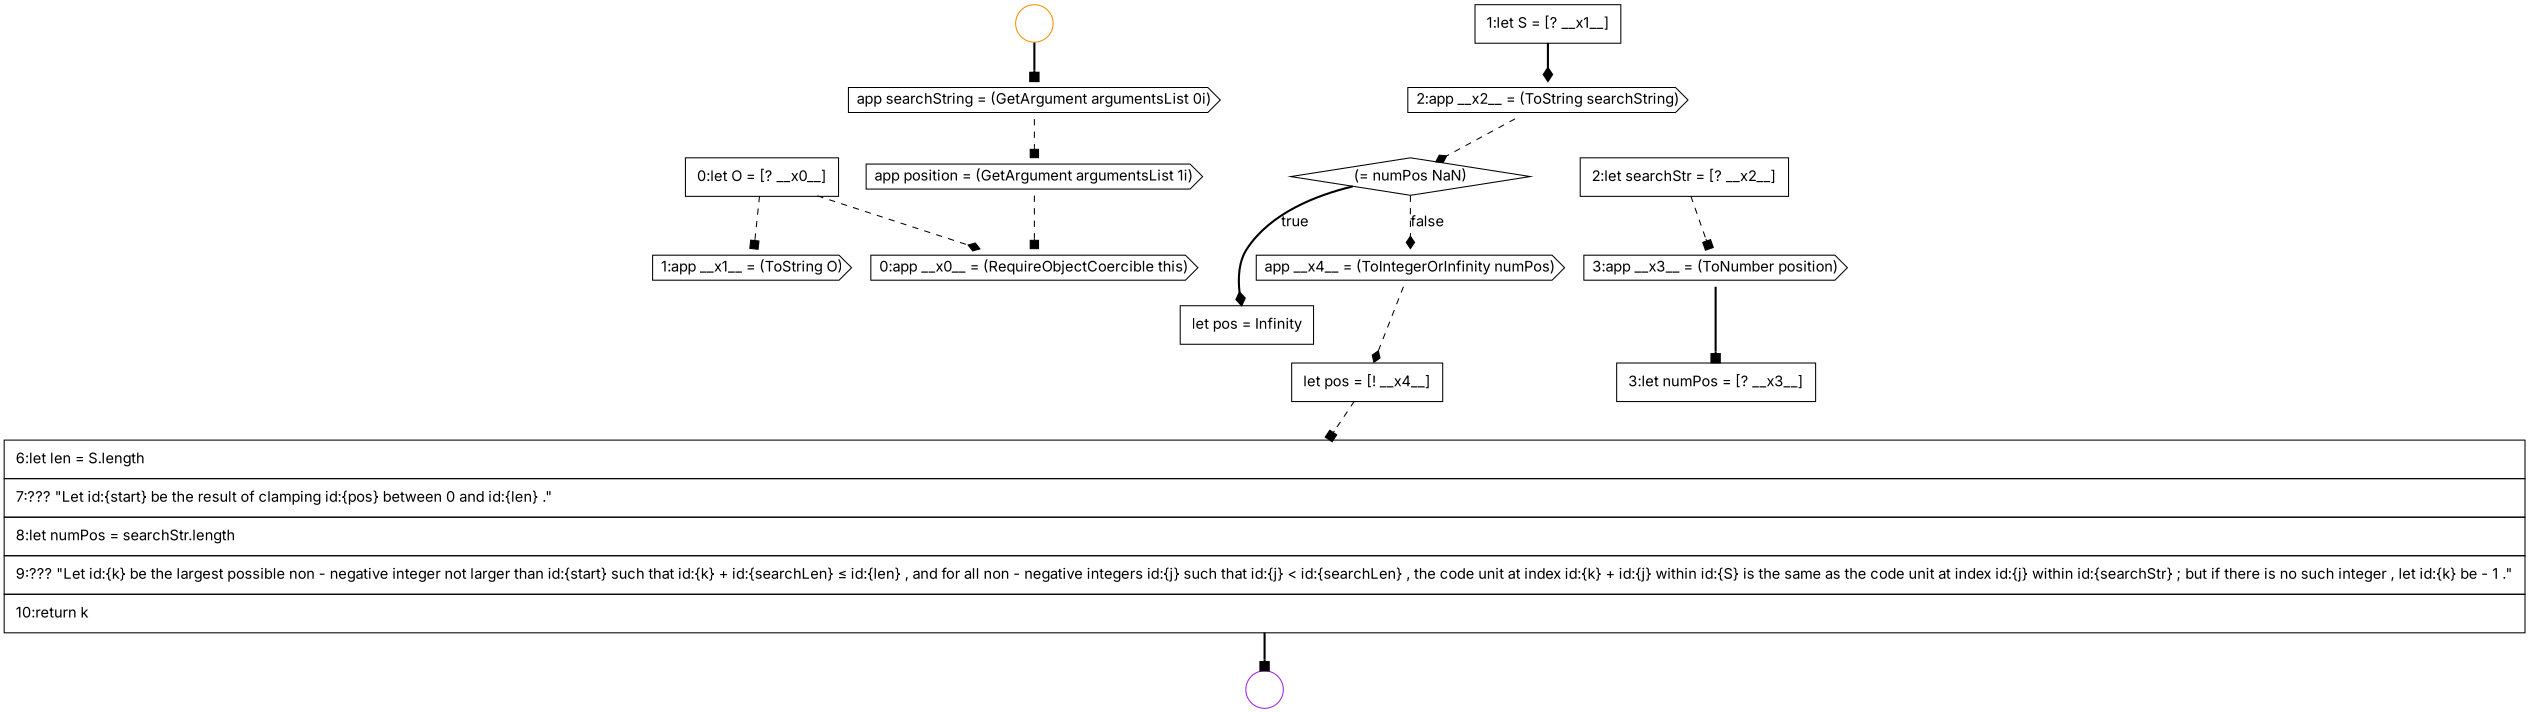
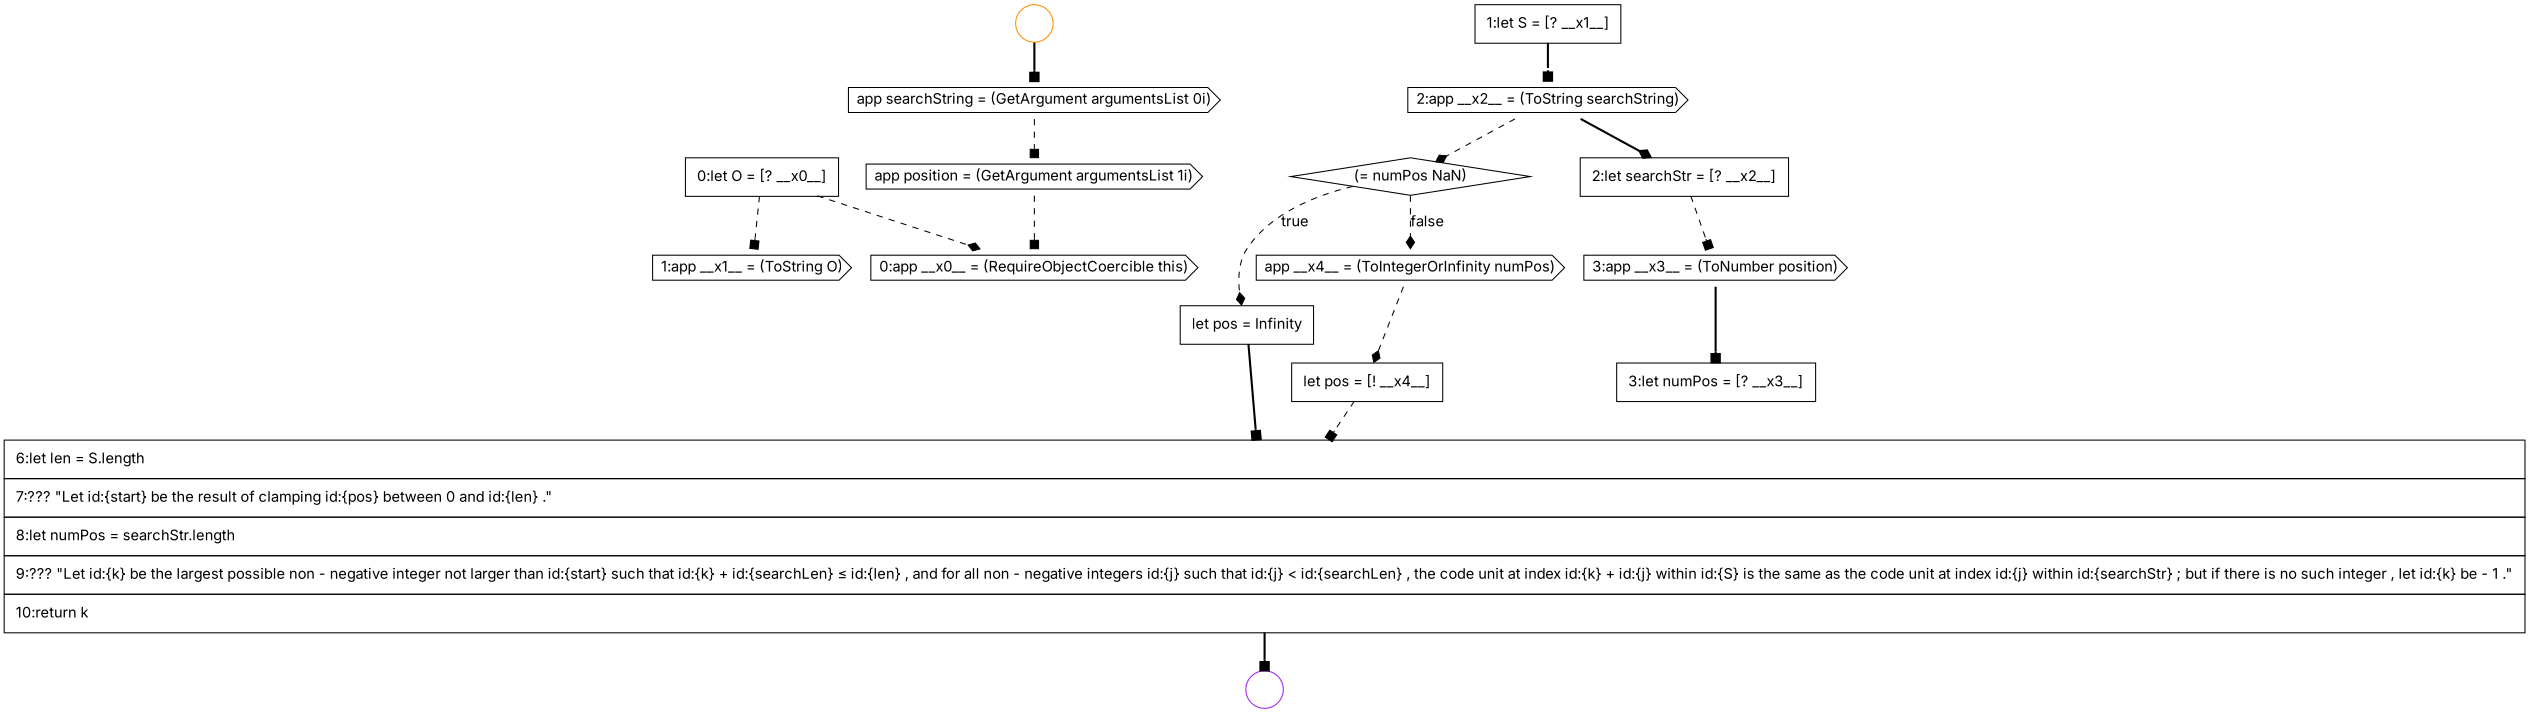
edge "1:let S = [? __x1__]" -> "2:app __x2__ = (ToString searchString)": arrowhead diamond -> box
edge "2:app __x2__ = (ToString searchString)" -> "2:let searchStr = [? __x2__]": added
edge "(= numPos NaN)" -> "let pos = Infinity": style bold -> dashed
edge "let pos = Infinity" -> "6:let len = S.length": added
